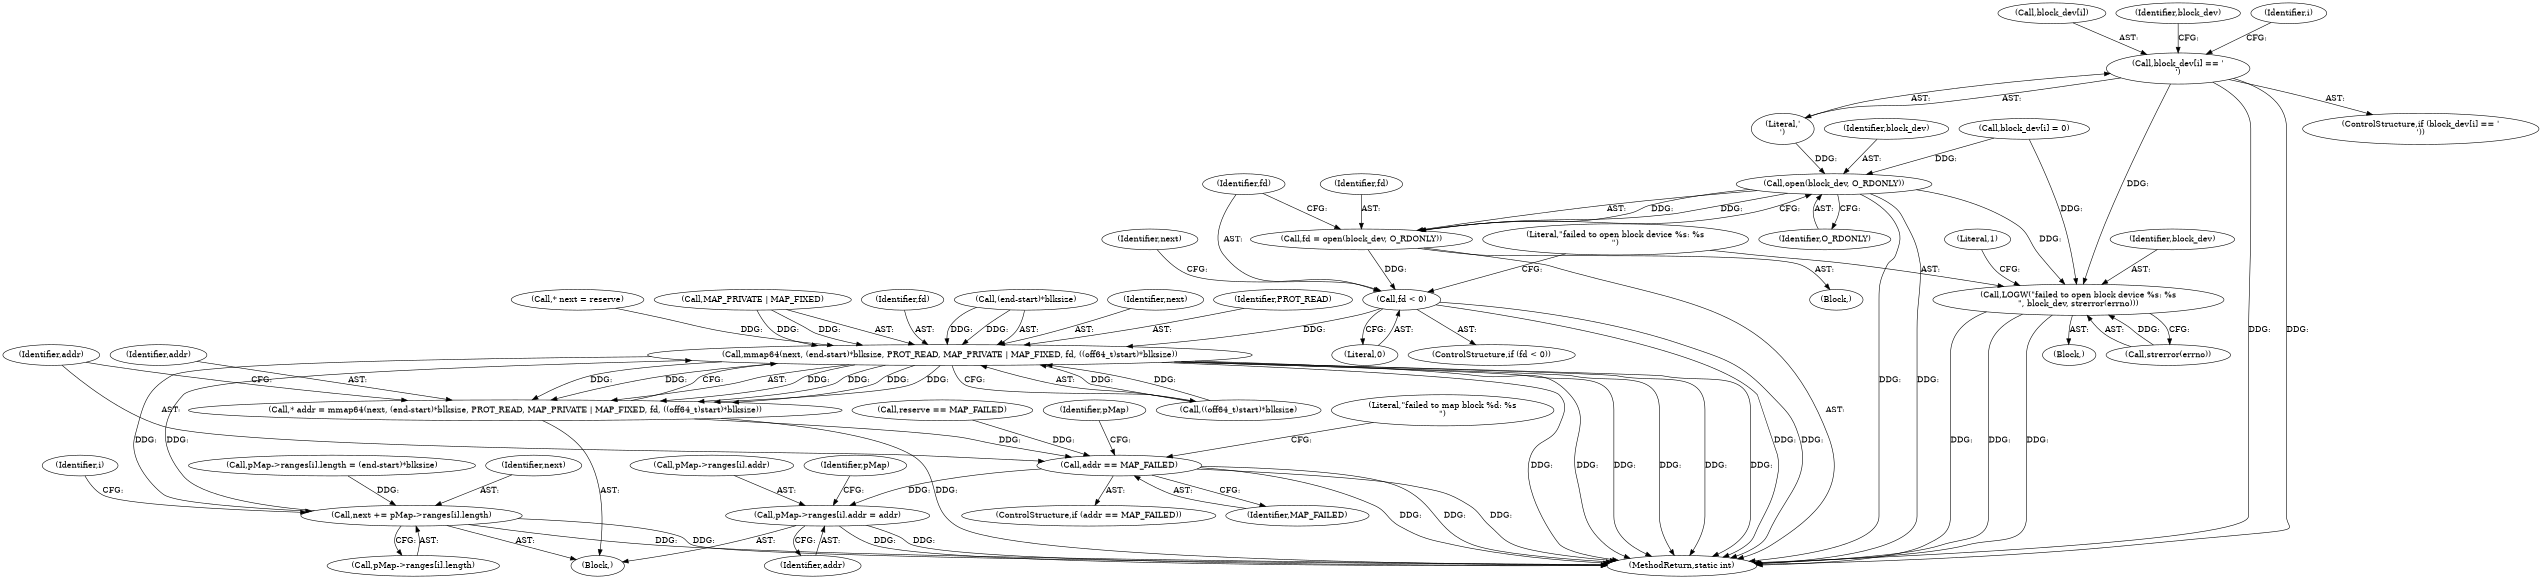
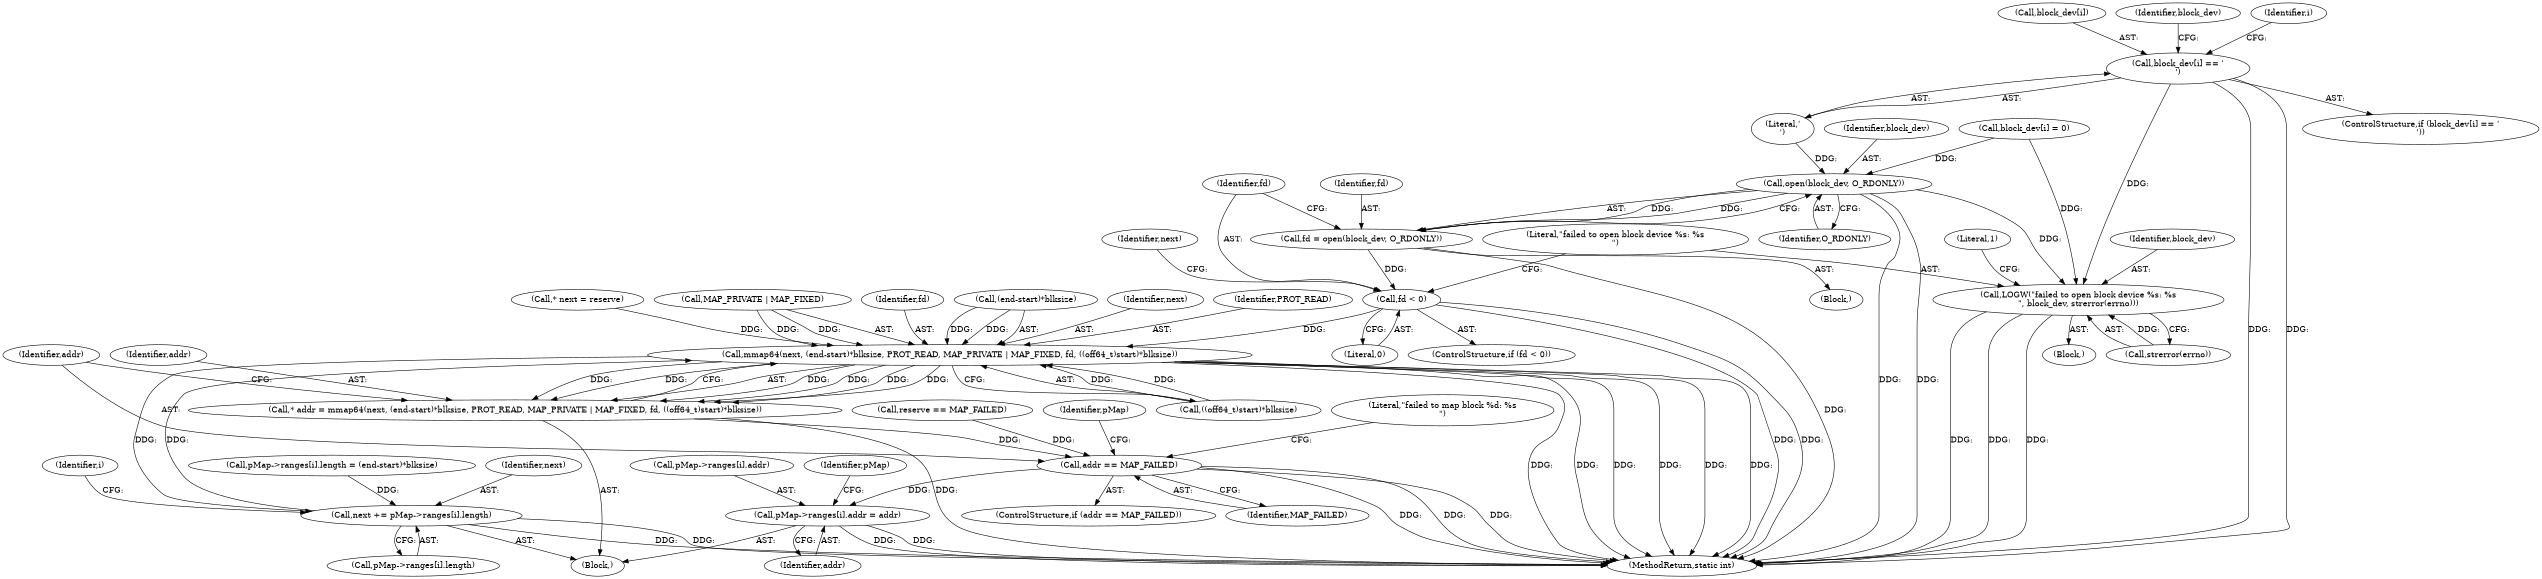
edge "(Call,fd = open(block_dev, O_RDONLY))" -> "(MethodReturn,static int)": label "AST: " -> "DDG: "
